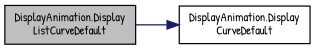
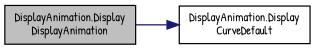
node "DisplayAnimation.Display ListCurveDefault": label "DisplayAnimation.Display ListCurveDefault" -> "DisplayAnimation.Display DisplayAnimation"
